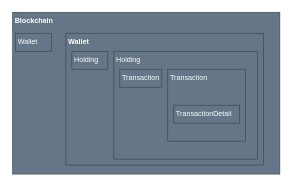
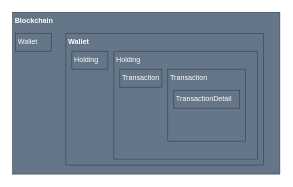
node "TransactionDetail": moved (207, 114) -> (207, 99)
